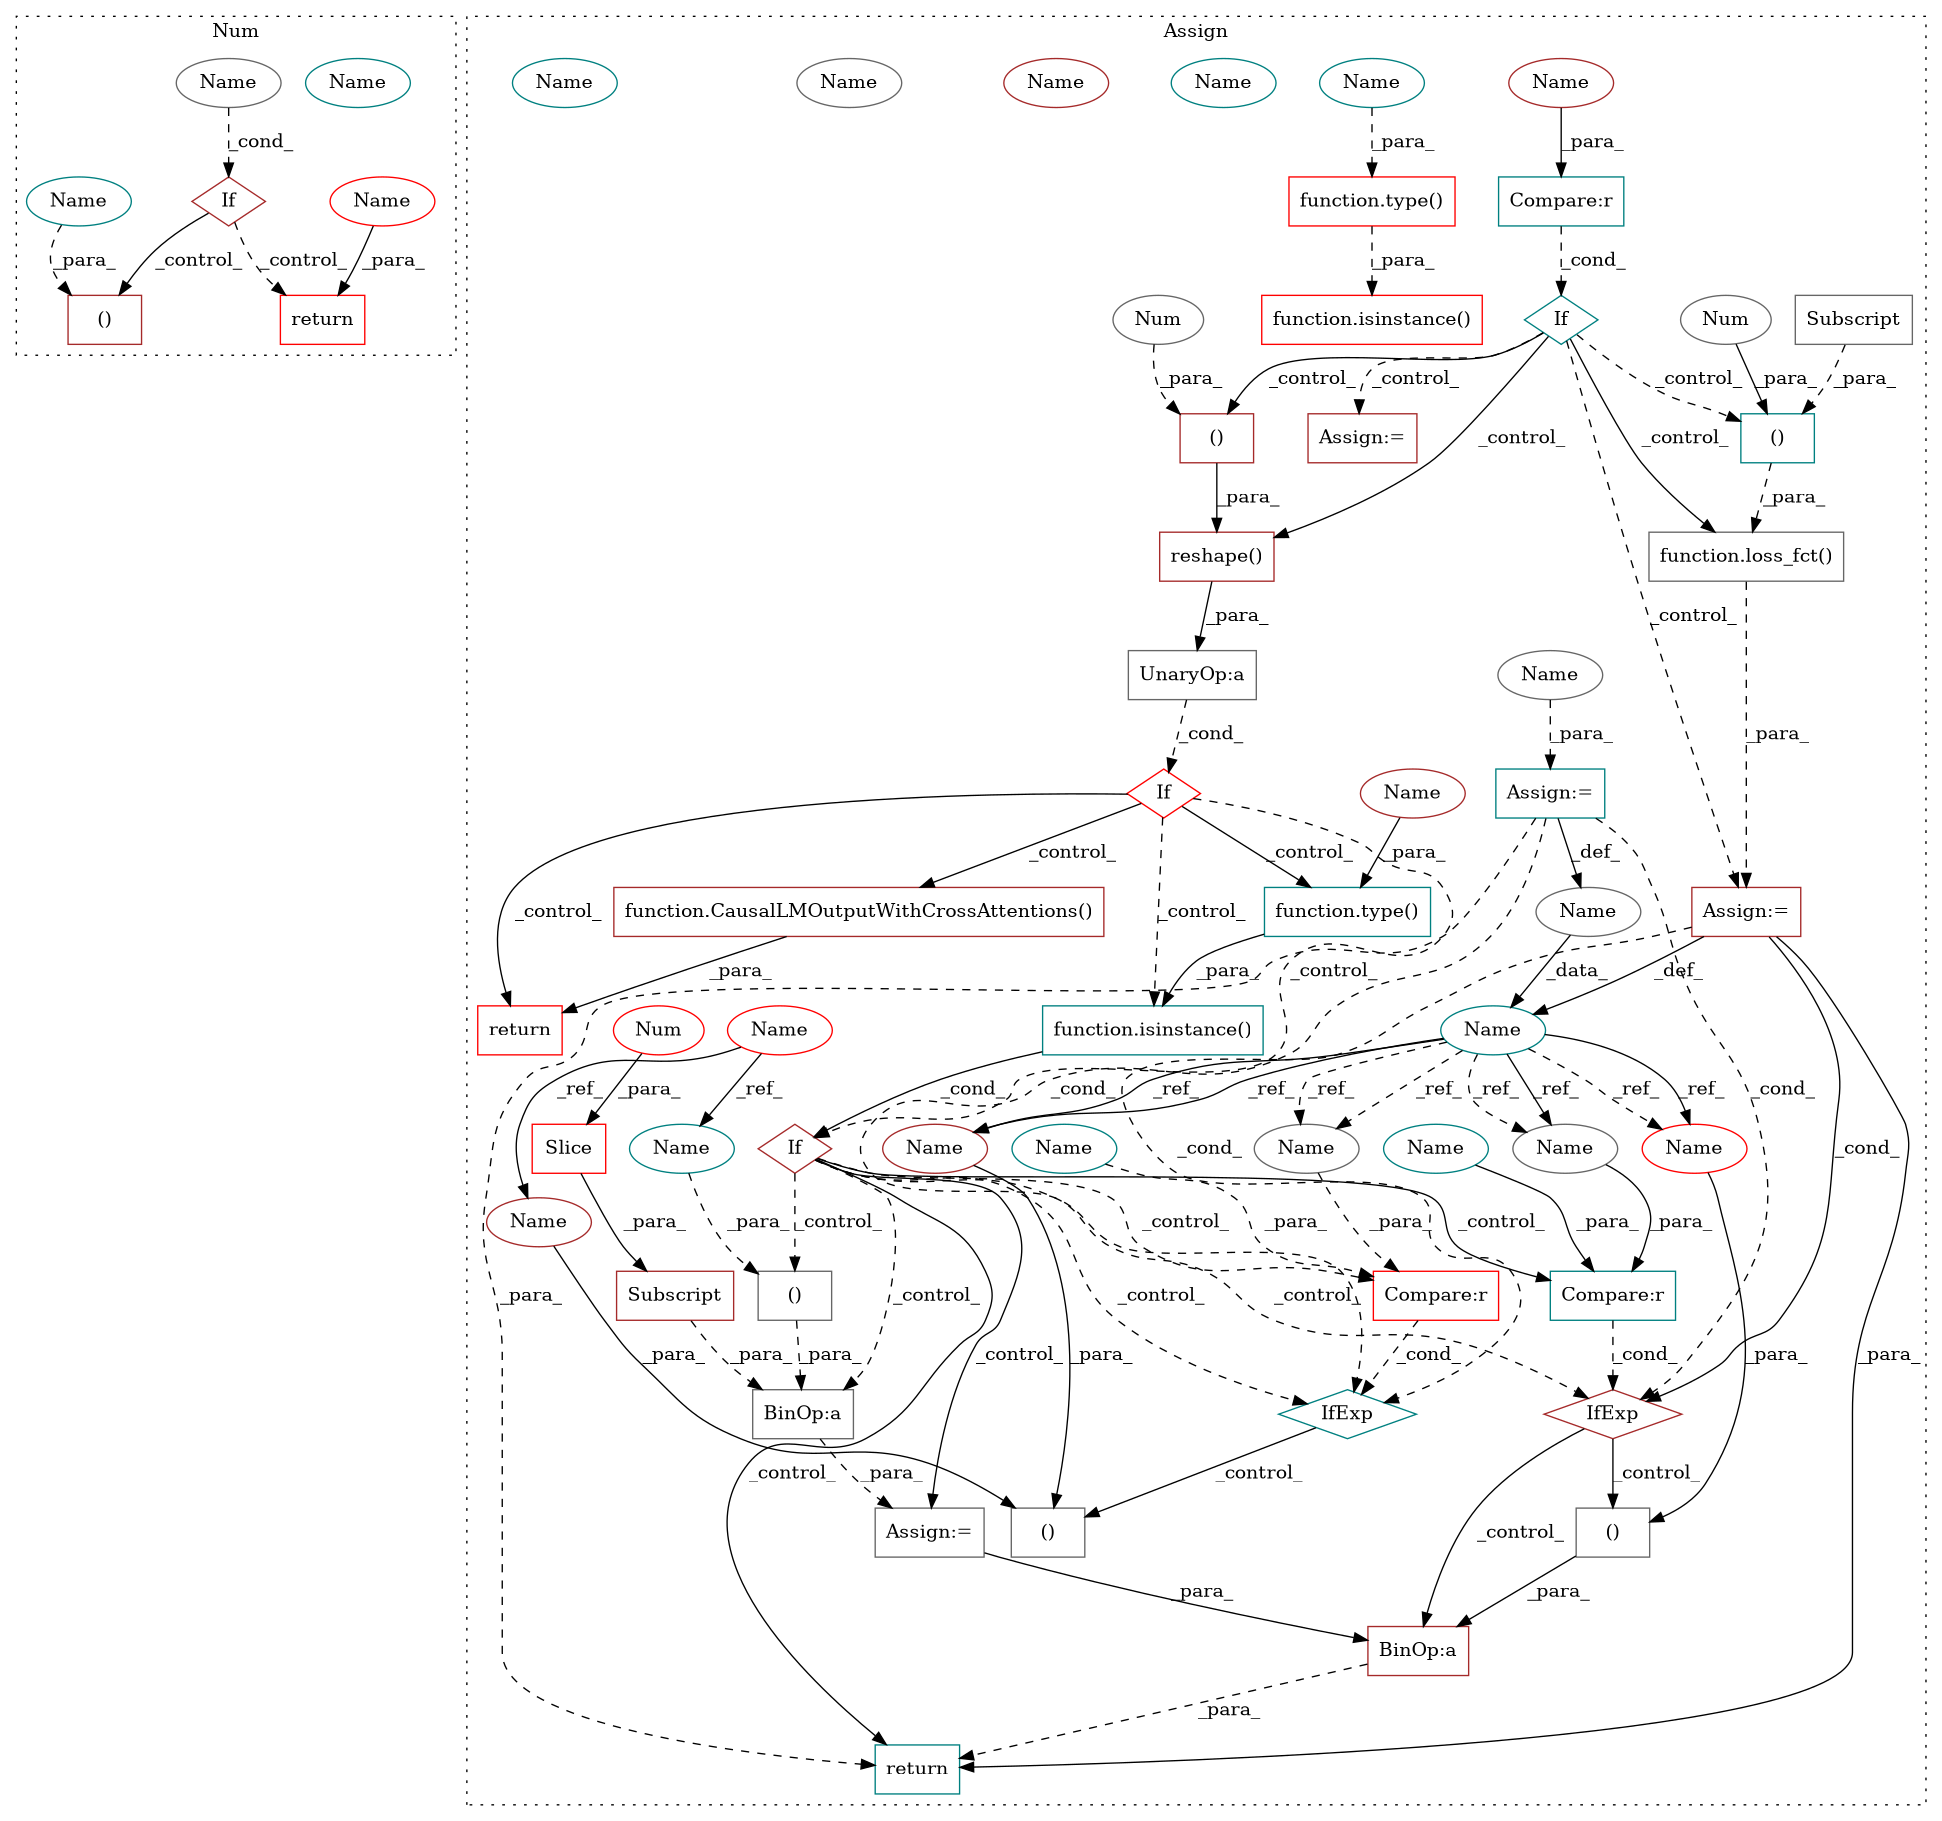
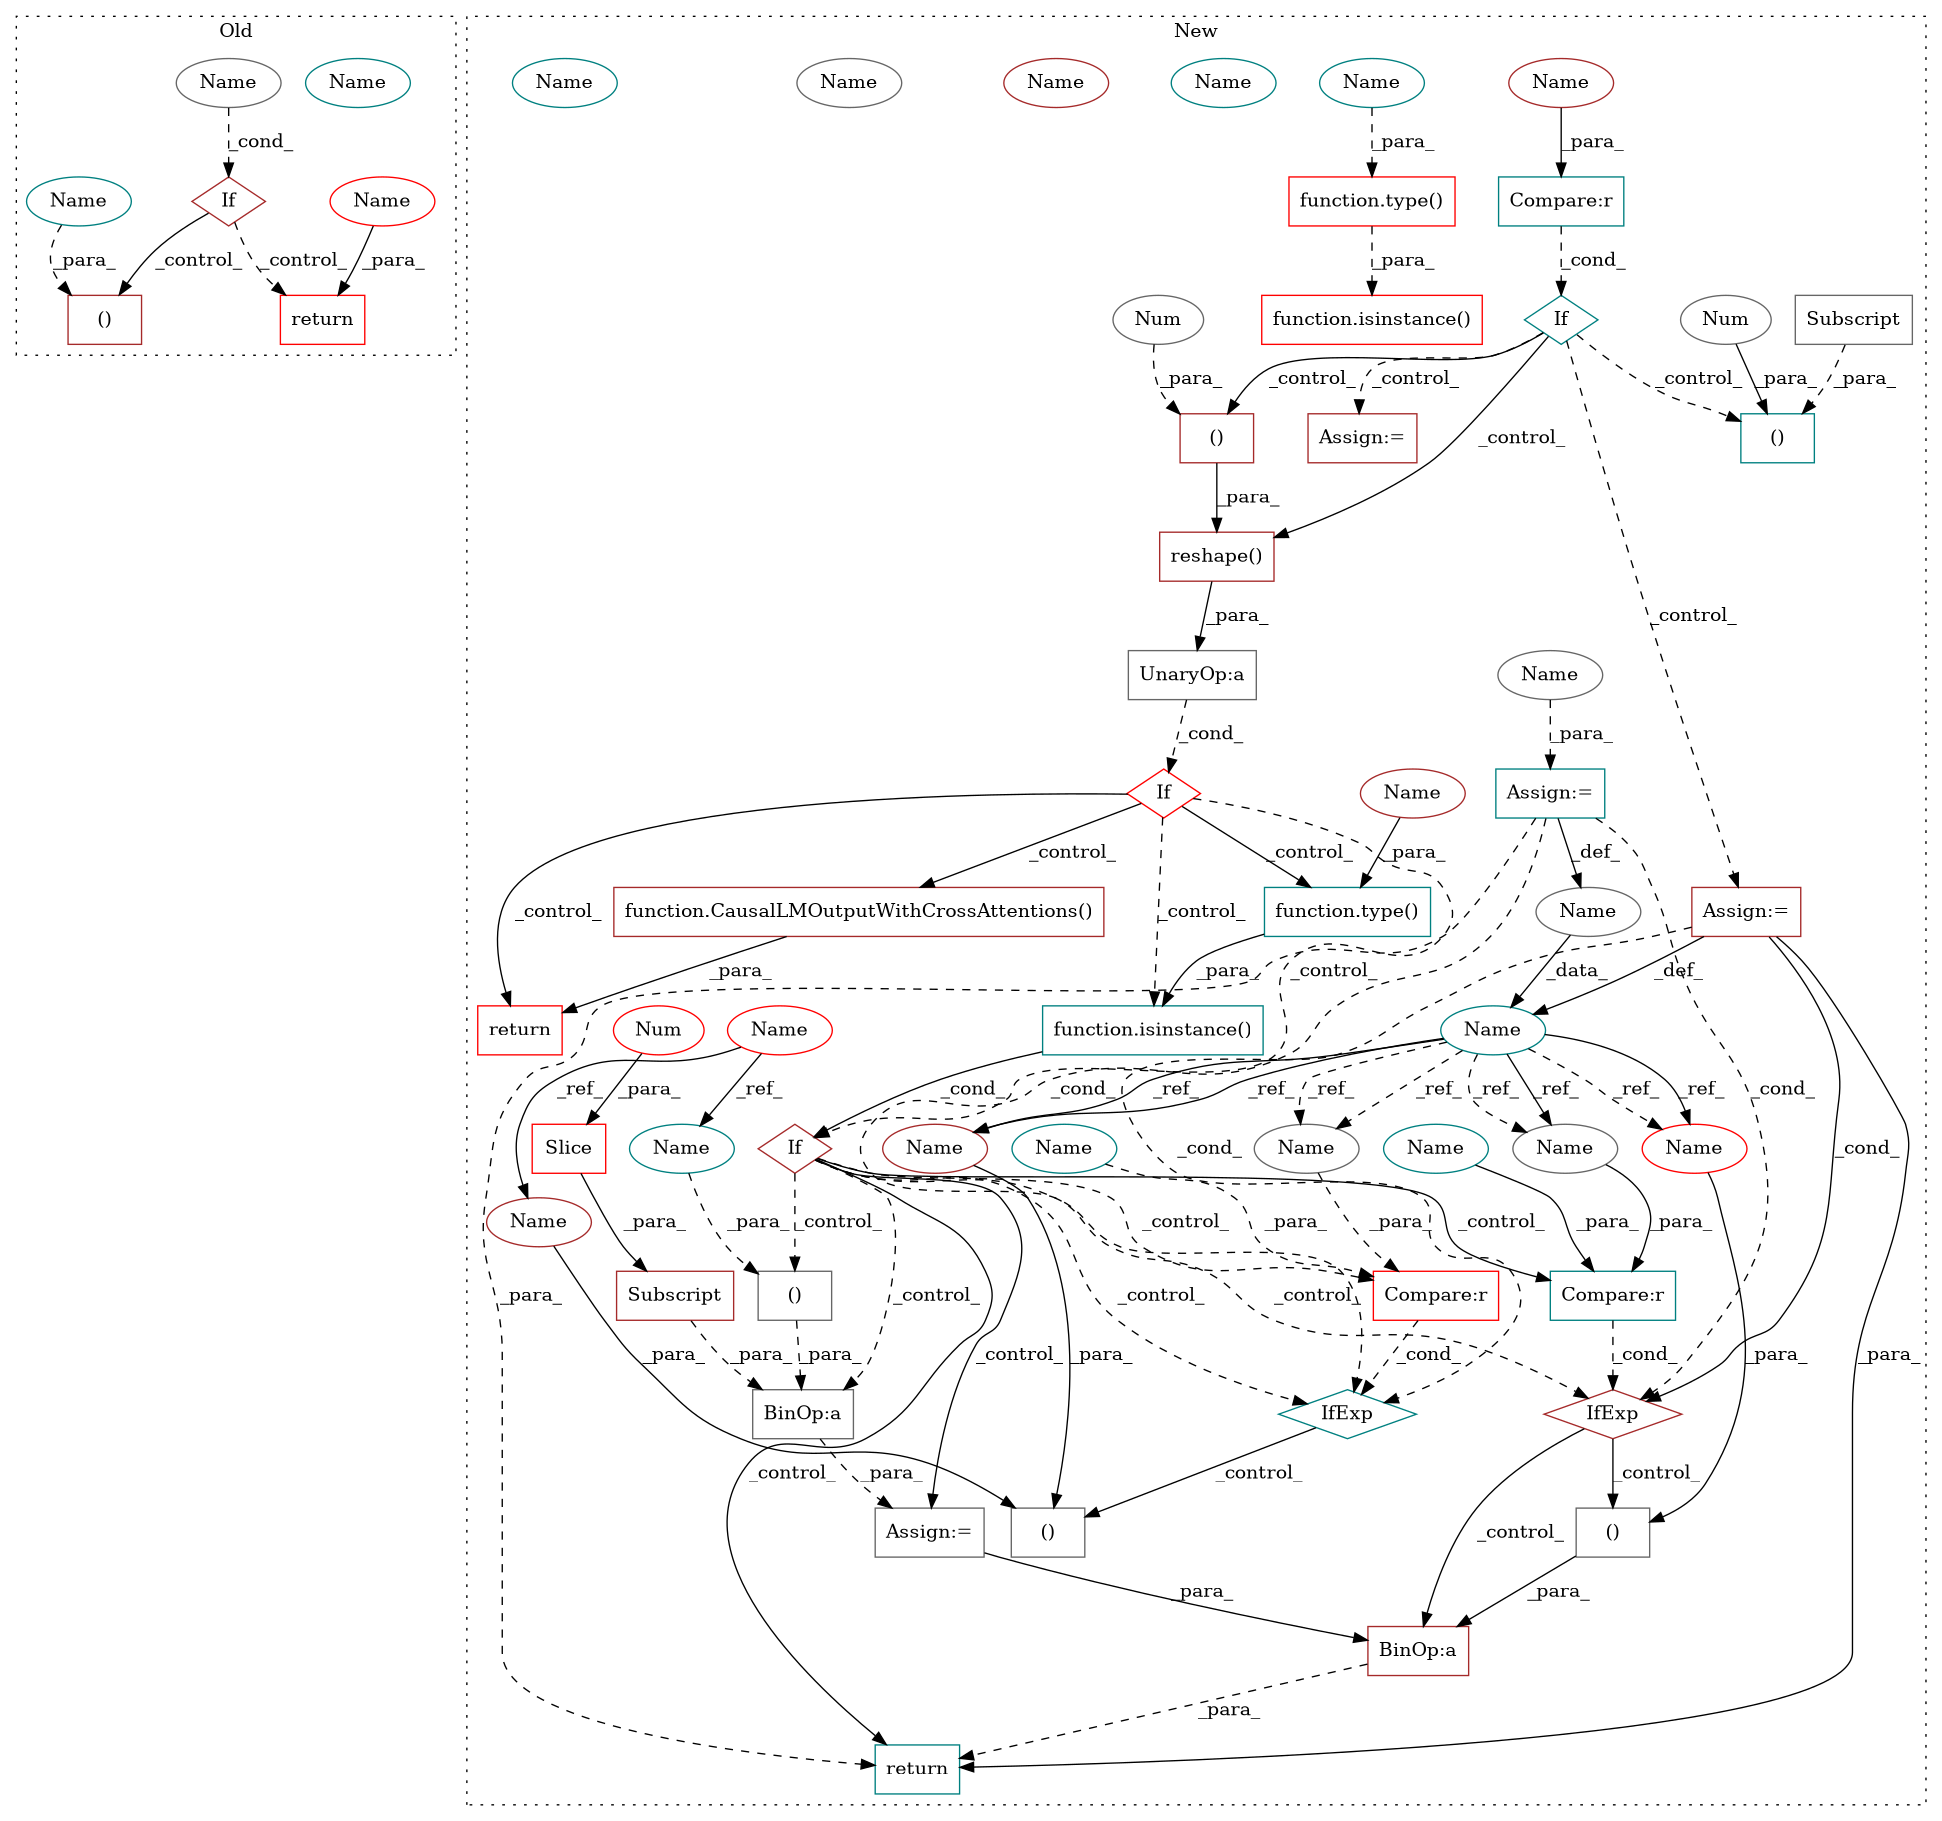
cluster "Num": label "Num" -> "Old"
cluster "Assign": label "Assign" -> "New"
node "function.loss_fct()": removed
